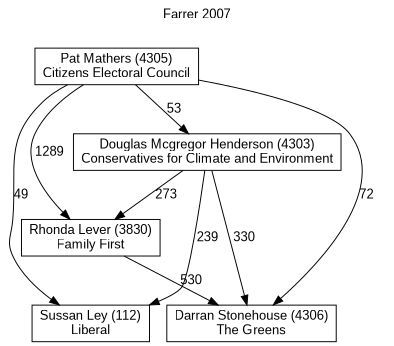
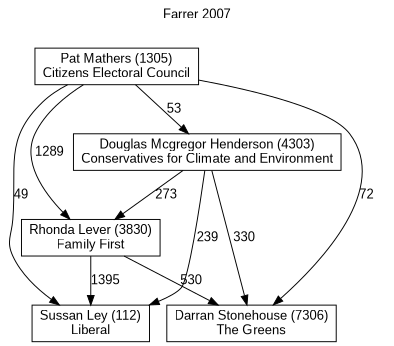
node "Pat Mathers (4305) Citizens Electoral Council": label "Pat Mathers (4305) Citizens Electoral Council" -> "Pat Mathers (1305) Citizens Electoral Council"
edge "Rhonda Lever (3830) Family First" -> "Sussan Ley (112) Liberal": added, label "1395"
node "Darran Stonehouse (4306) The Greens": label "Darran Stonehouse (4306) The Greens" -> "Darran Stonehouse (7306) The Greens"
